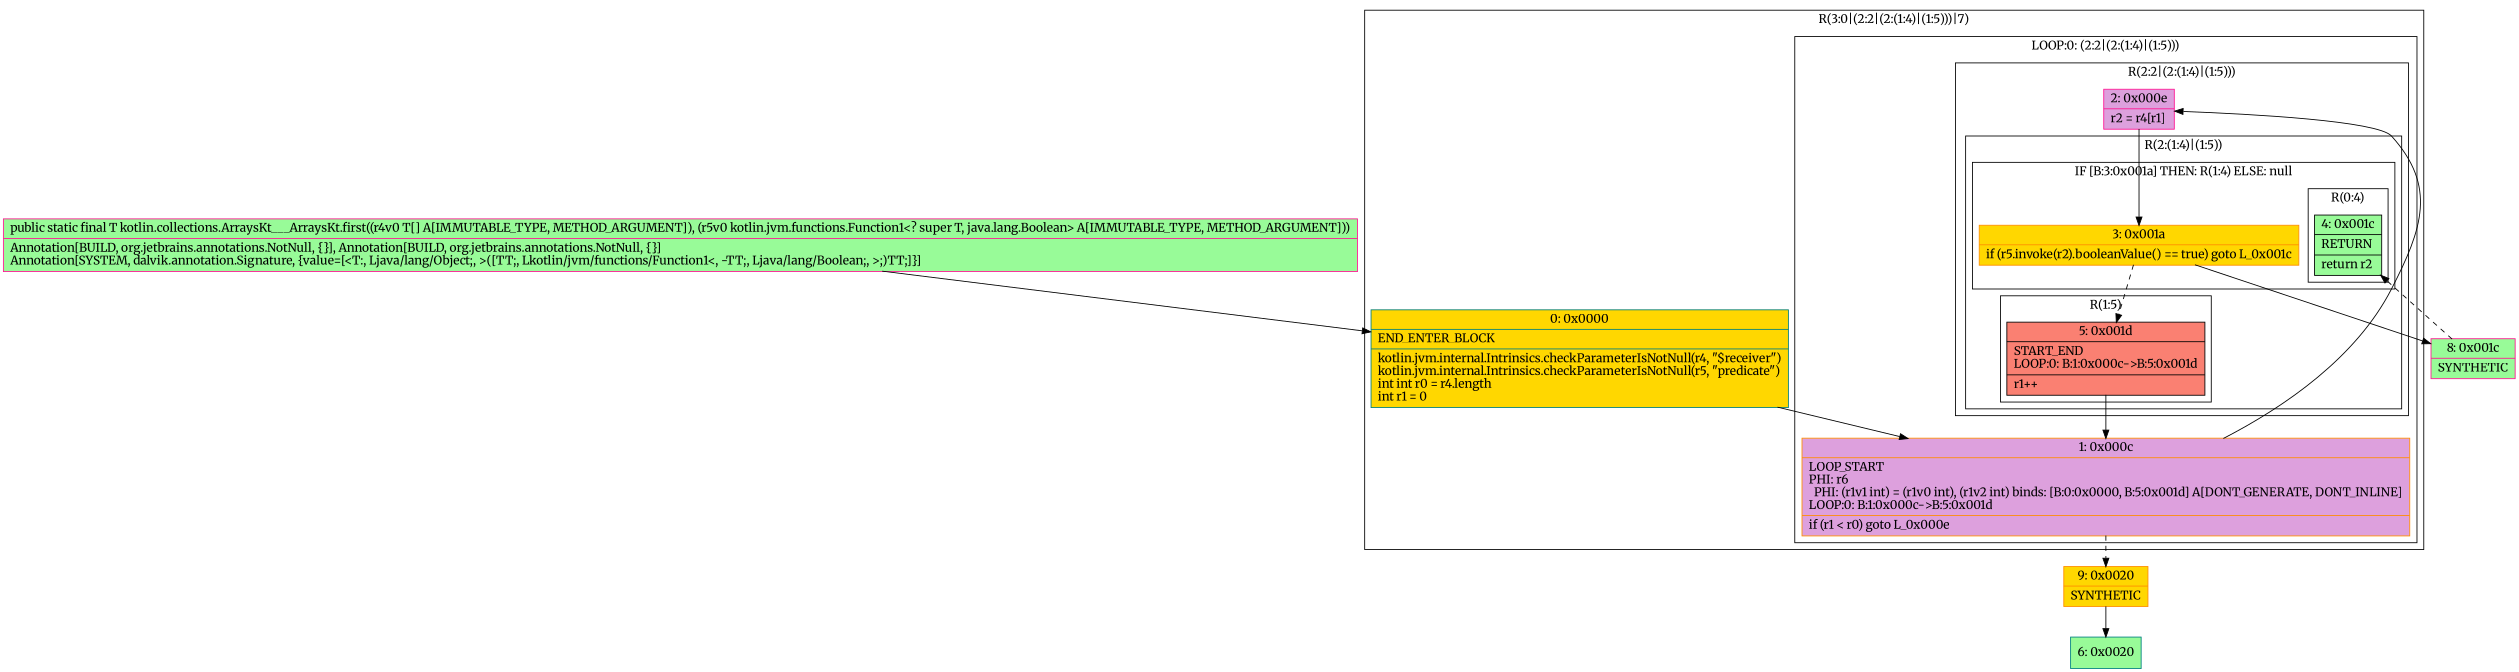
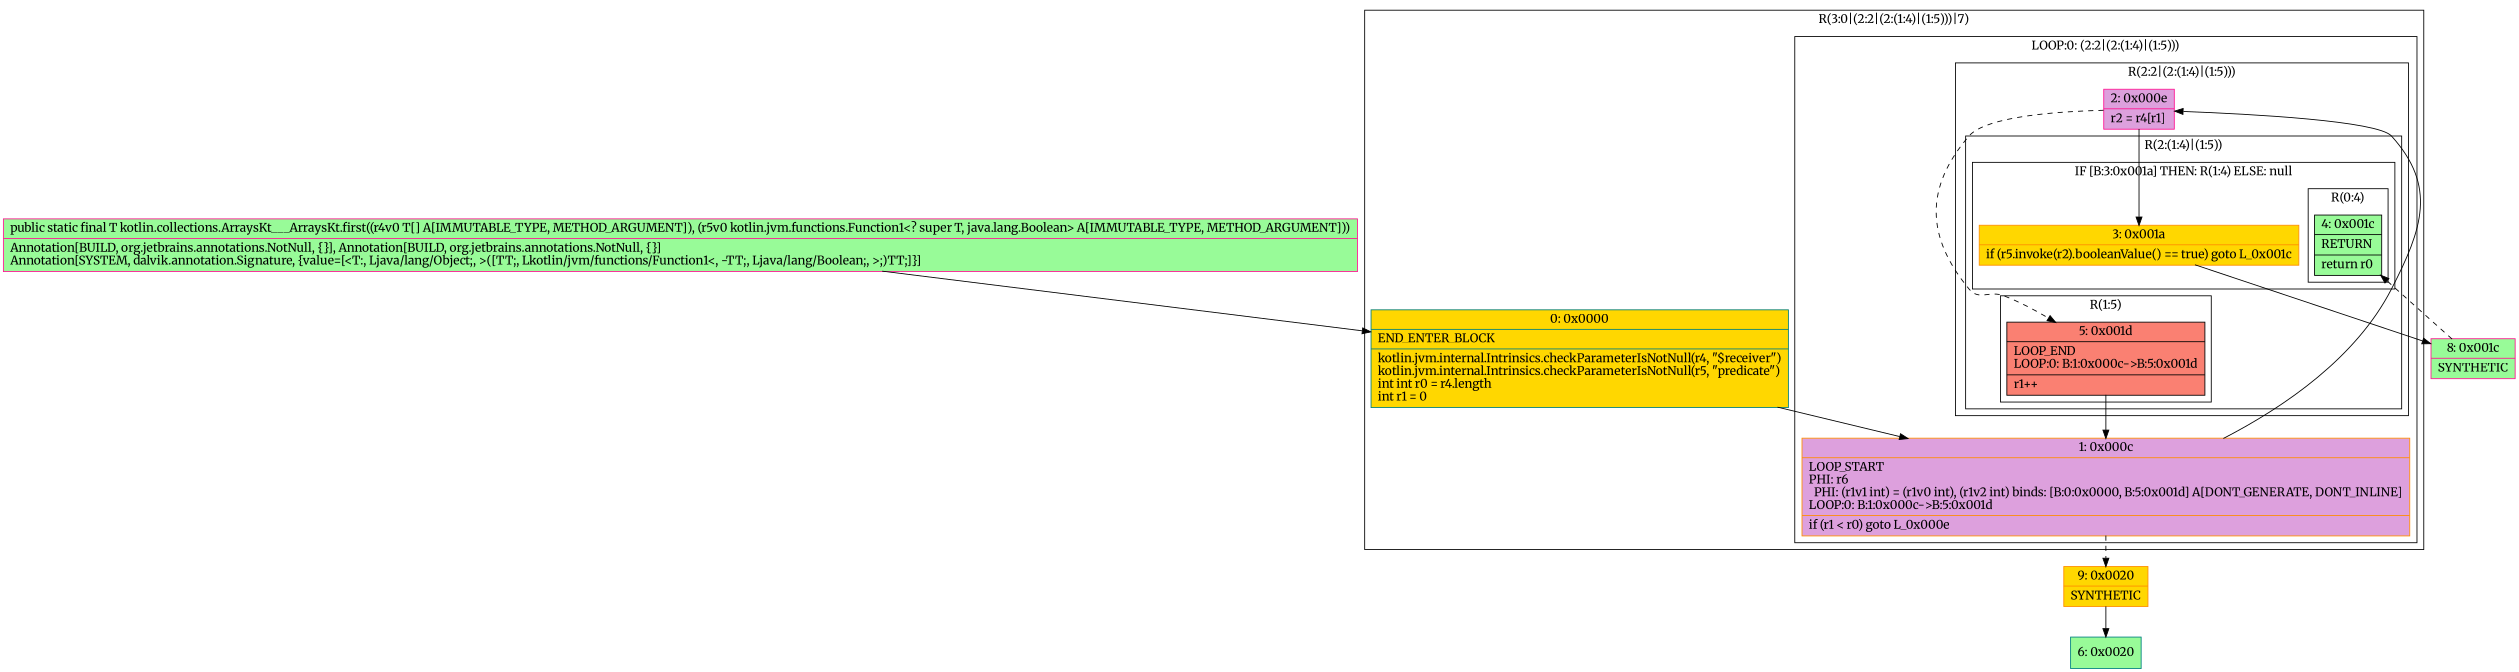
node "4: 0x001c": text "return r2" -> "return r0"
edge "3: 0x001a" -> "5: 0x001d": now "2: 0x000e" -> "5: 0x001d"
node "5: 0x001d": text "START_END" -> "LOOP_END"
